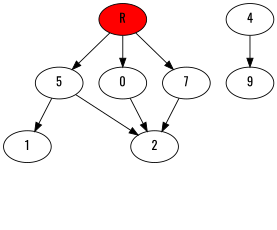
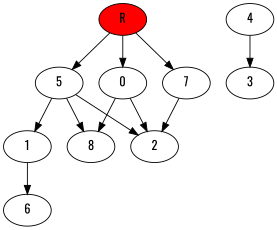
node "9": label "9" -> "3"
node "8": added
node "6": added
